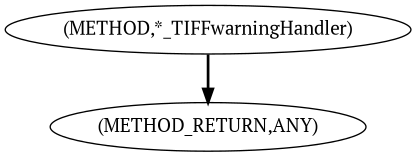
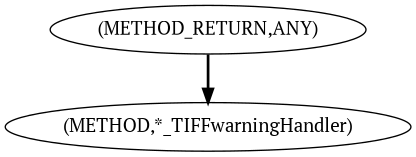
edge "(METHOD,*_TIFFwarningHandler)" -> "(METHOD_RETURN,ANY)": reversed
